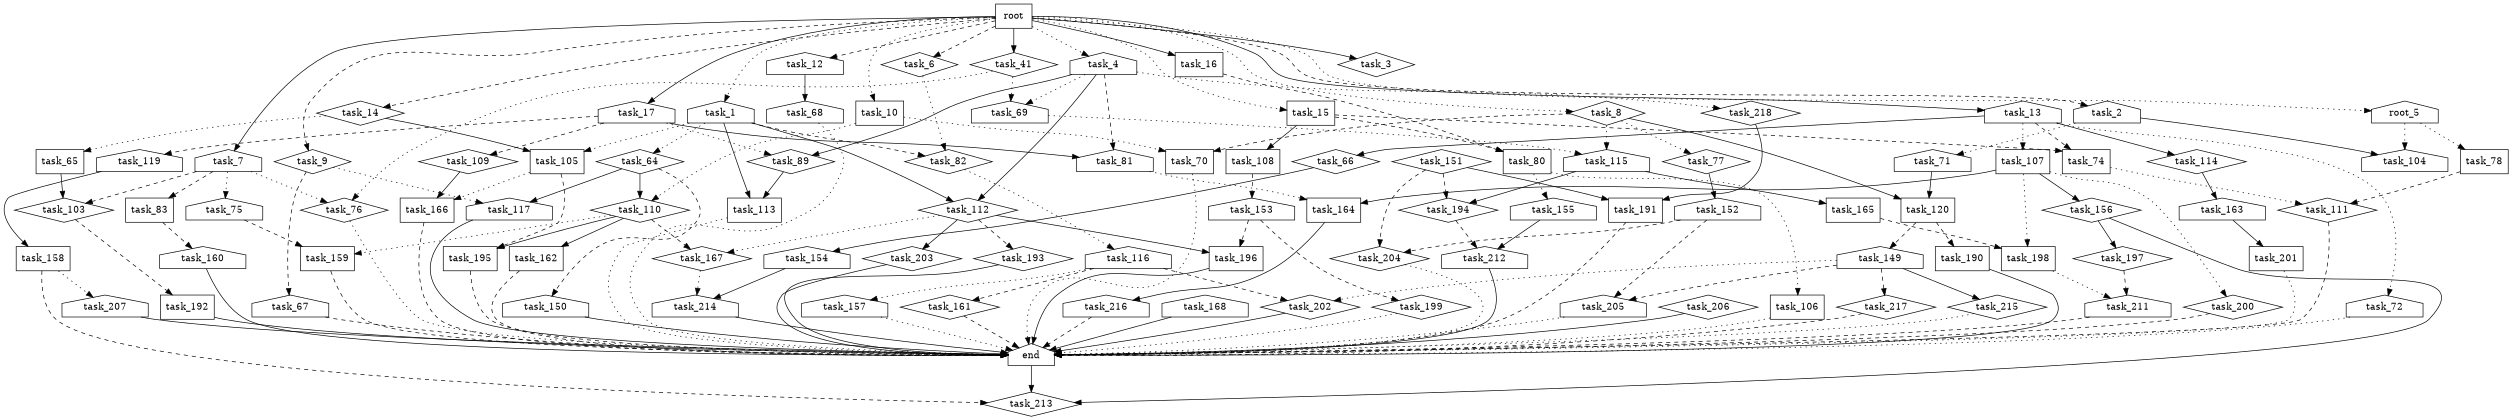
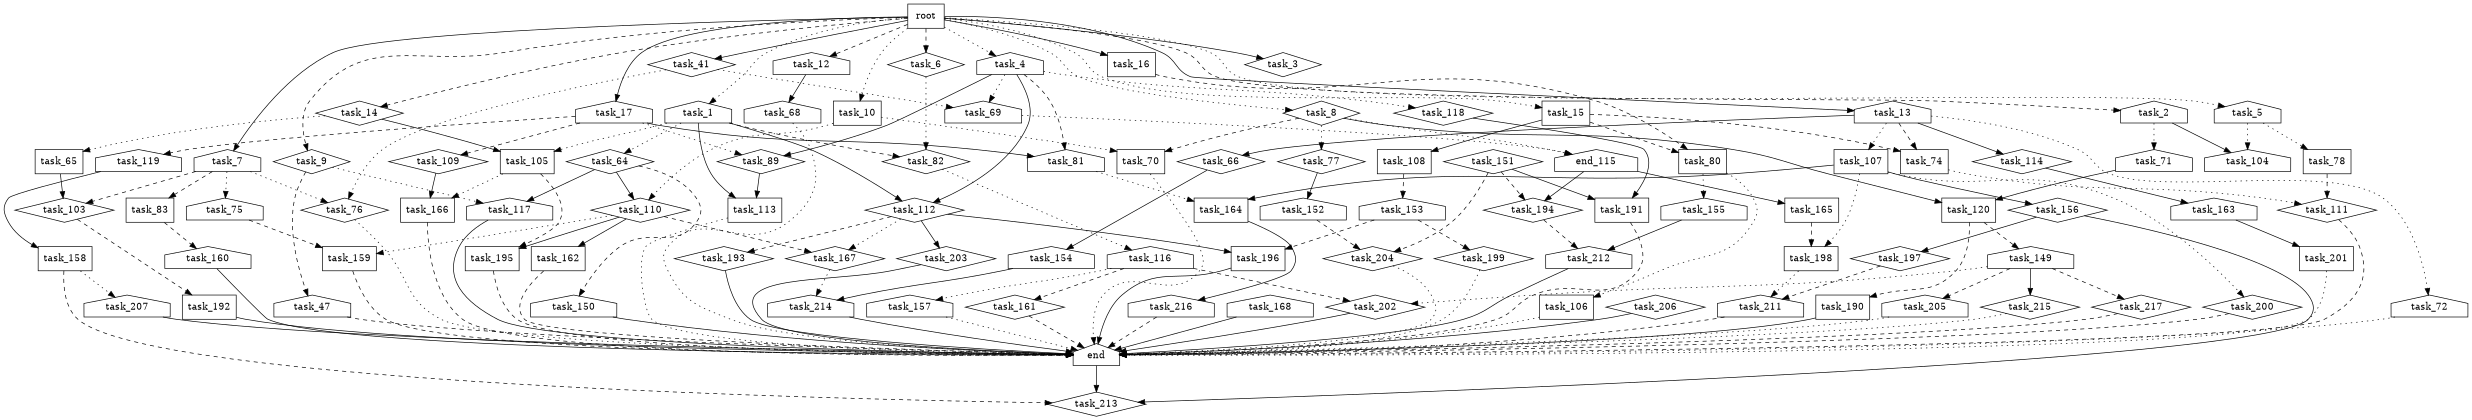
node "task_218": label "task_218" -> "task_118"
node "root_5": label "root_5" -> "task_5"
node "task_115": label "task_115" -> "end_115"
edge "task_152" -> "task_205": removed
node "task_67": label "task_67" -> "task_47"
